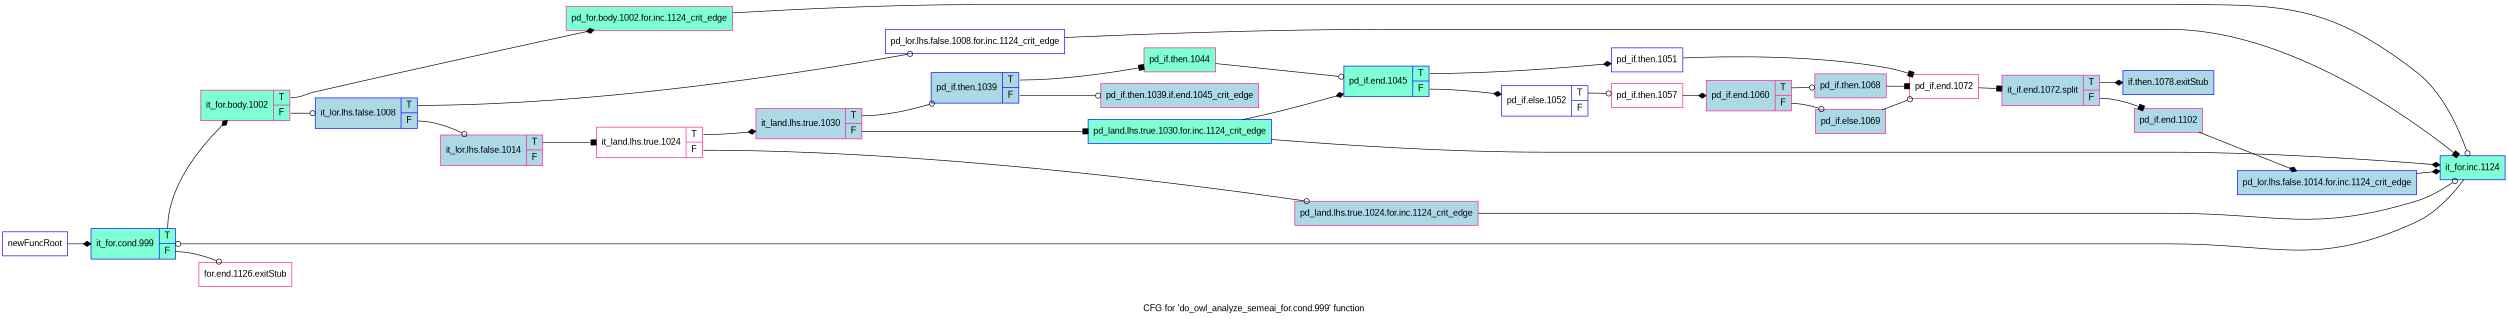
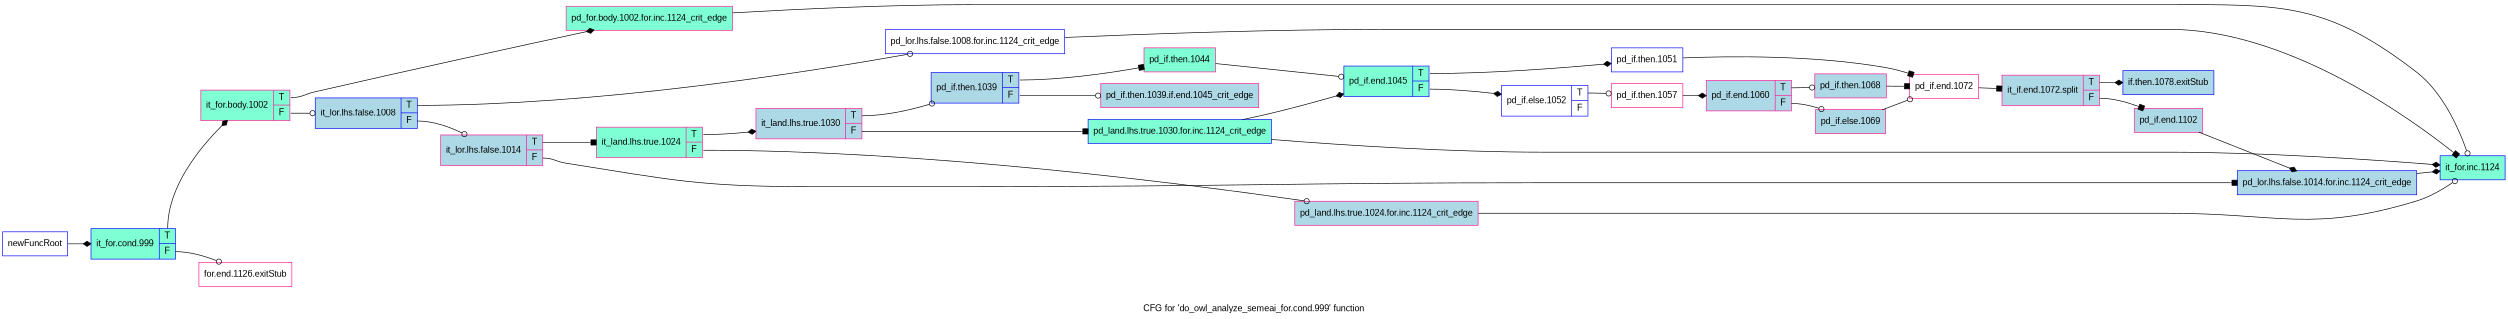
node "it_land.lhs.true.1024": fillcolor white -> aquamarine
edge "it_lor.lhs.false.1014" -> "pd_lor.lhs.false.1014.for.inc.1124_crit_edge": added
edge "it_for.inc.1124" -> "it_for.cond.999": removed
